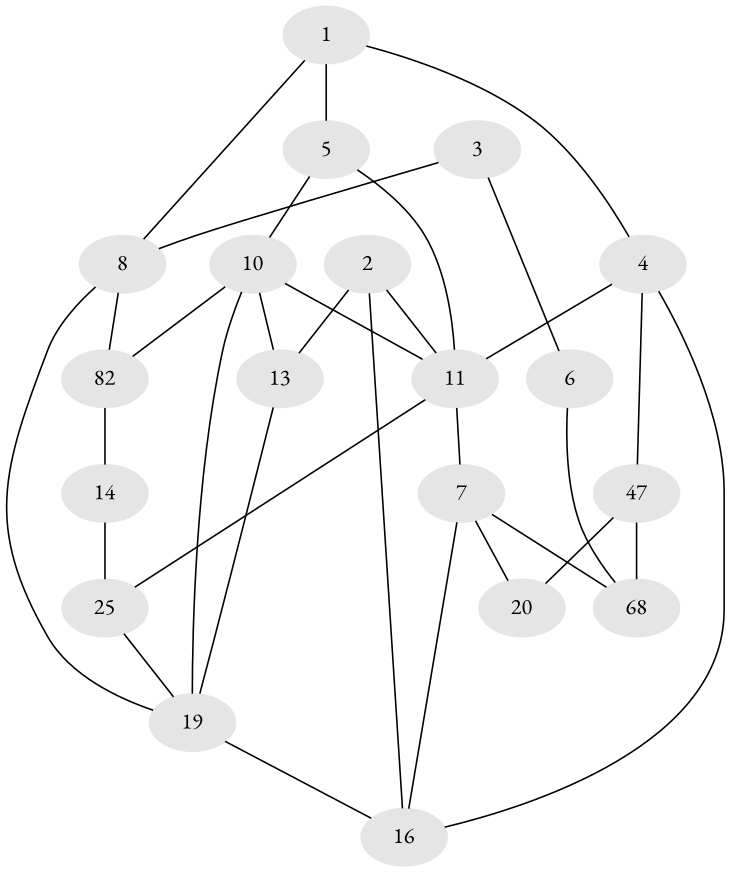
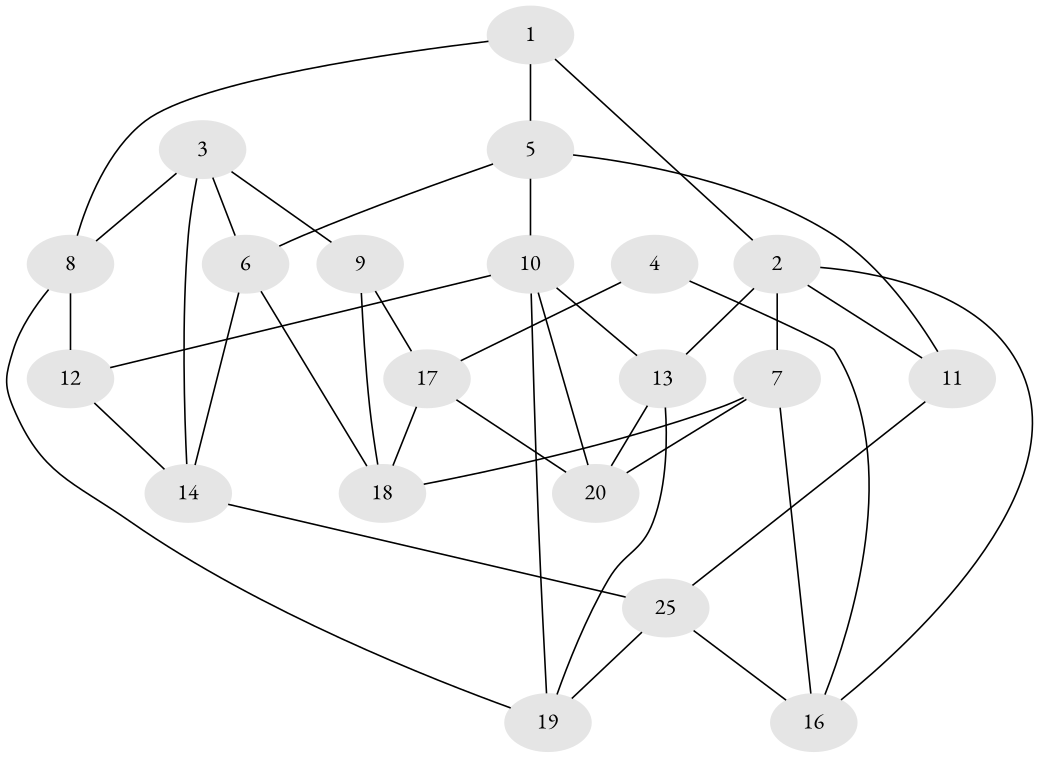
edge "1" -- "4": now "1" -- "2"
edge "5" -- "6": added
node "9": added
edge "4" -- "11": removed
edge "3" -- "14": added
edge "10" -- "11": now "10" -- "20"
node "82": label "82" -> "12"
edge "6" -- "14": added
edge "13" -- "20": added
edge "11" -- "7": now "2" -- "7"
node "47": label "47" -> "17"
node "68": label "68" -> "18"
edge "19" -- "16": now "25" -- "16"
